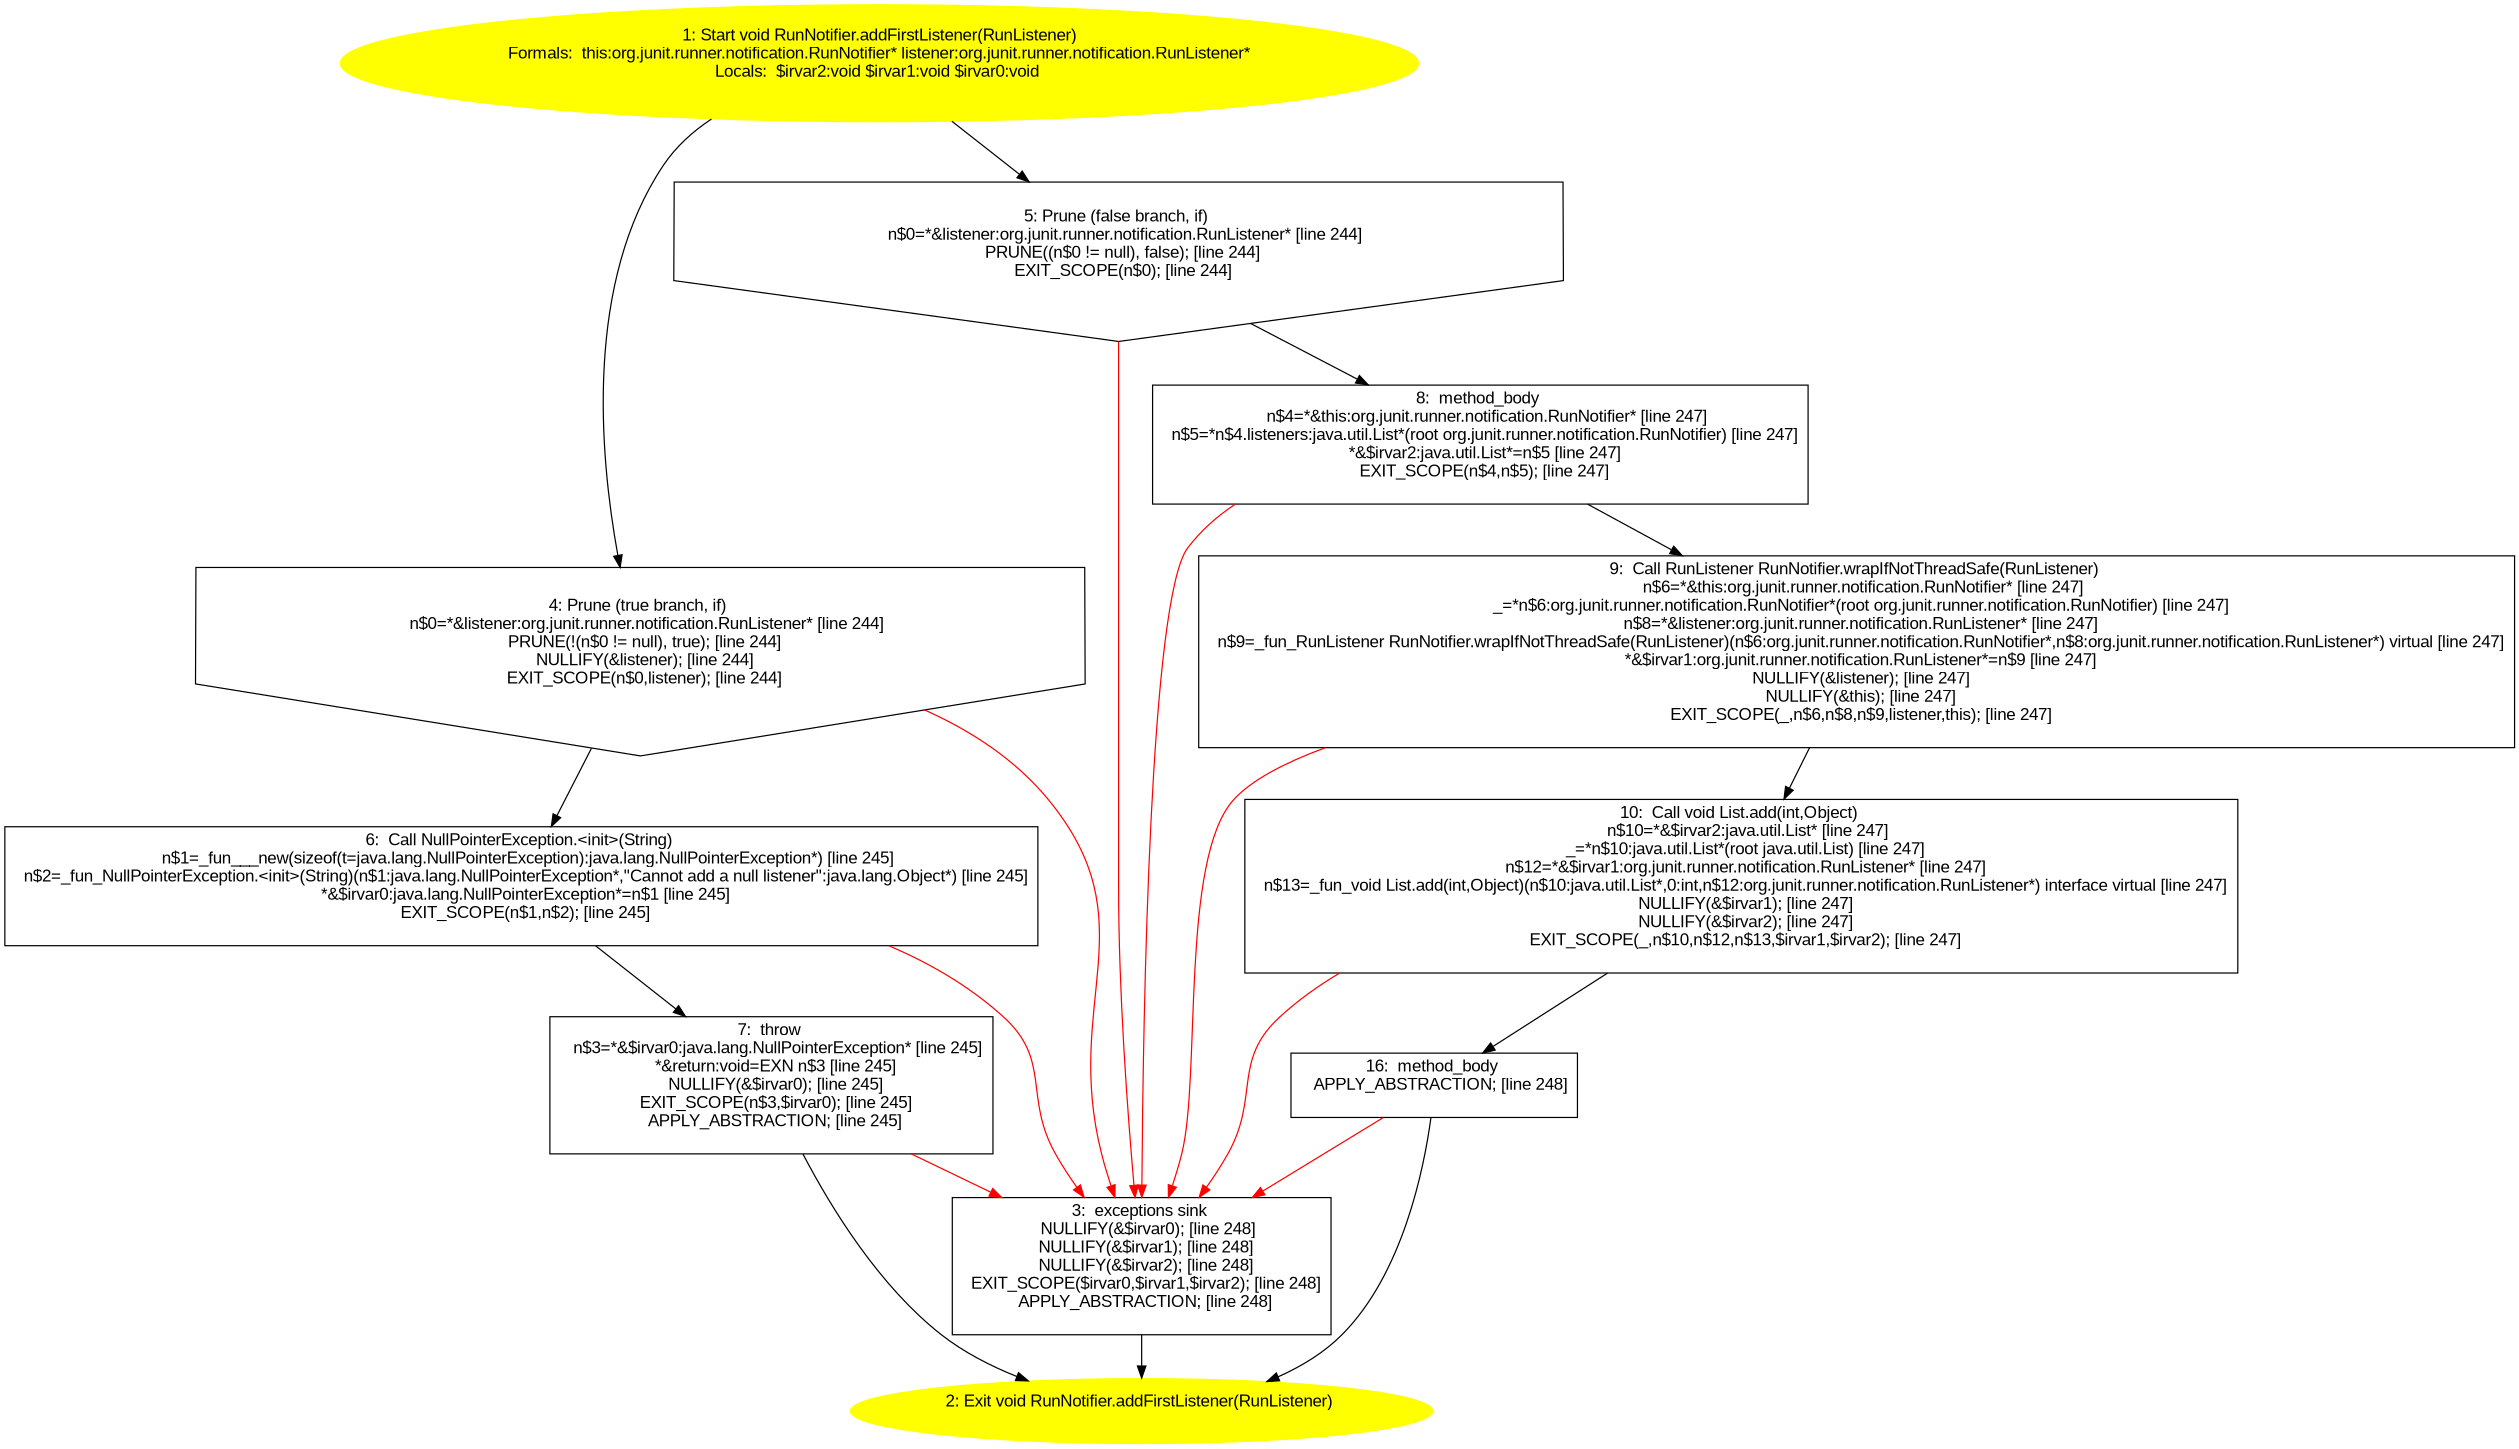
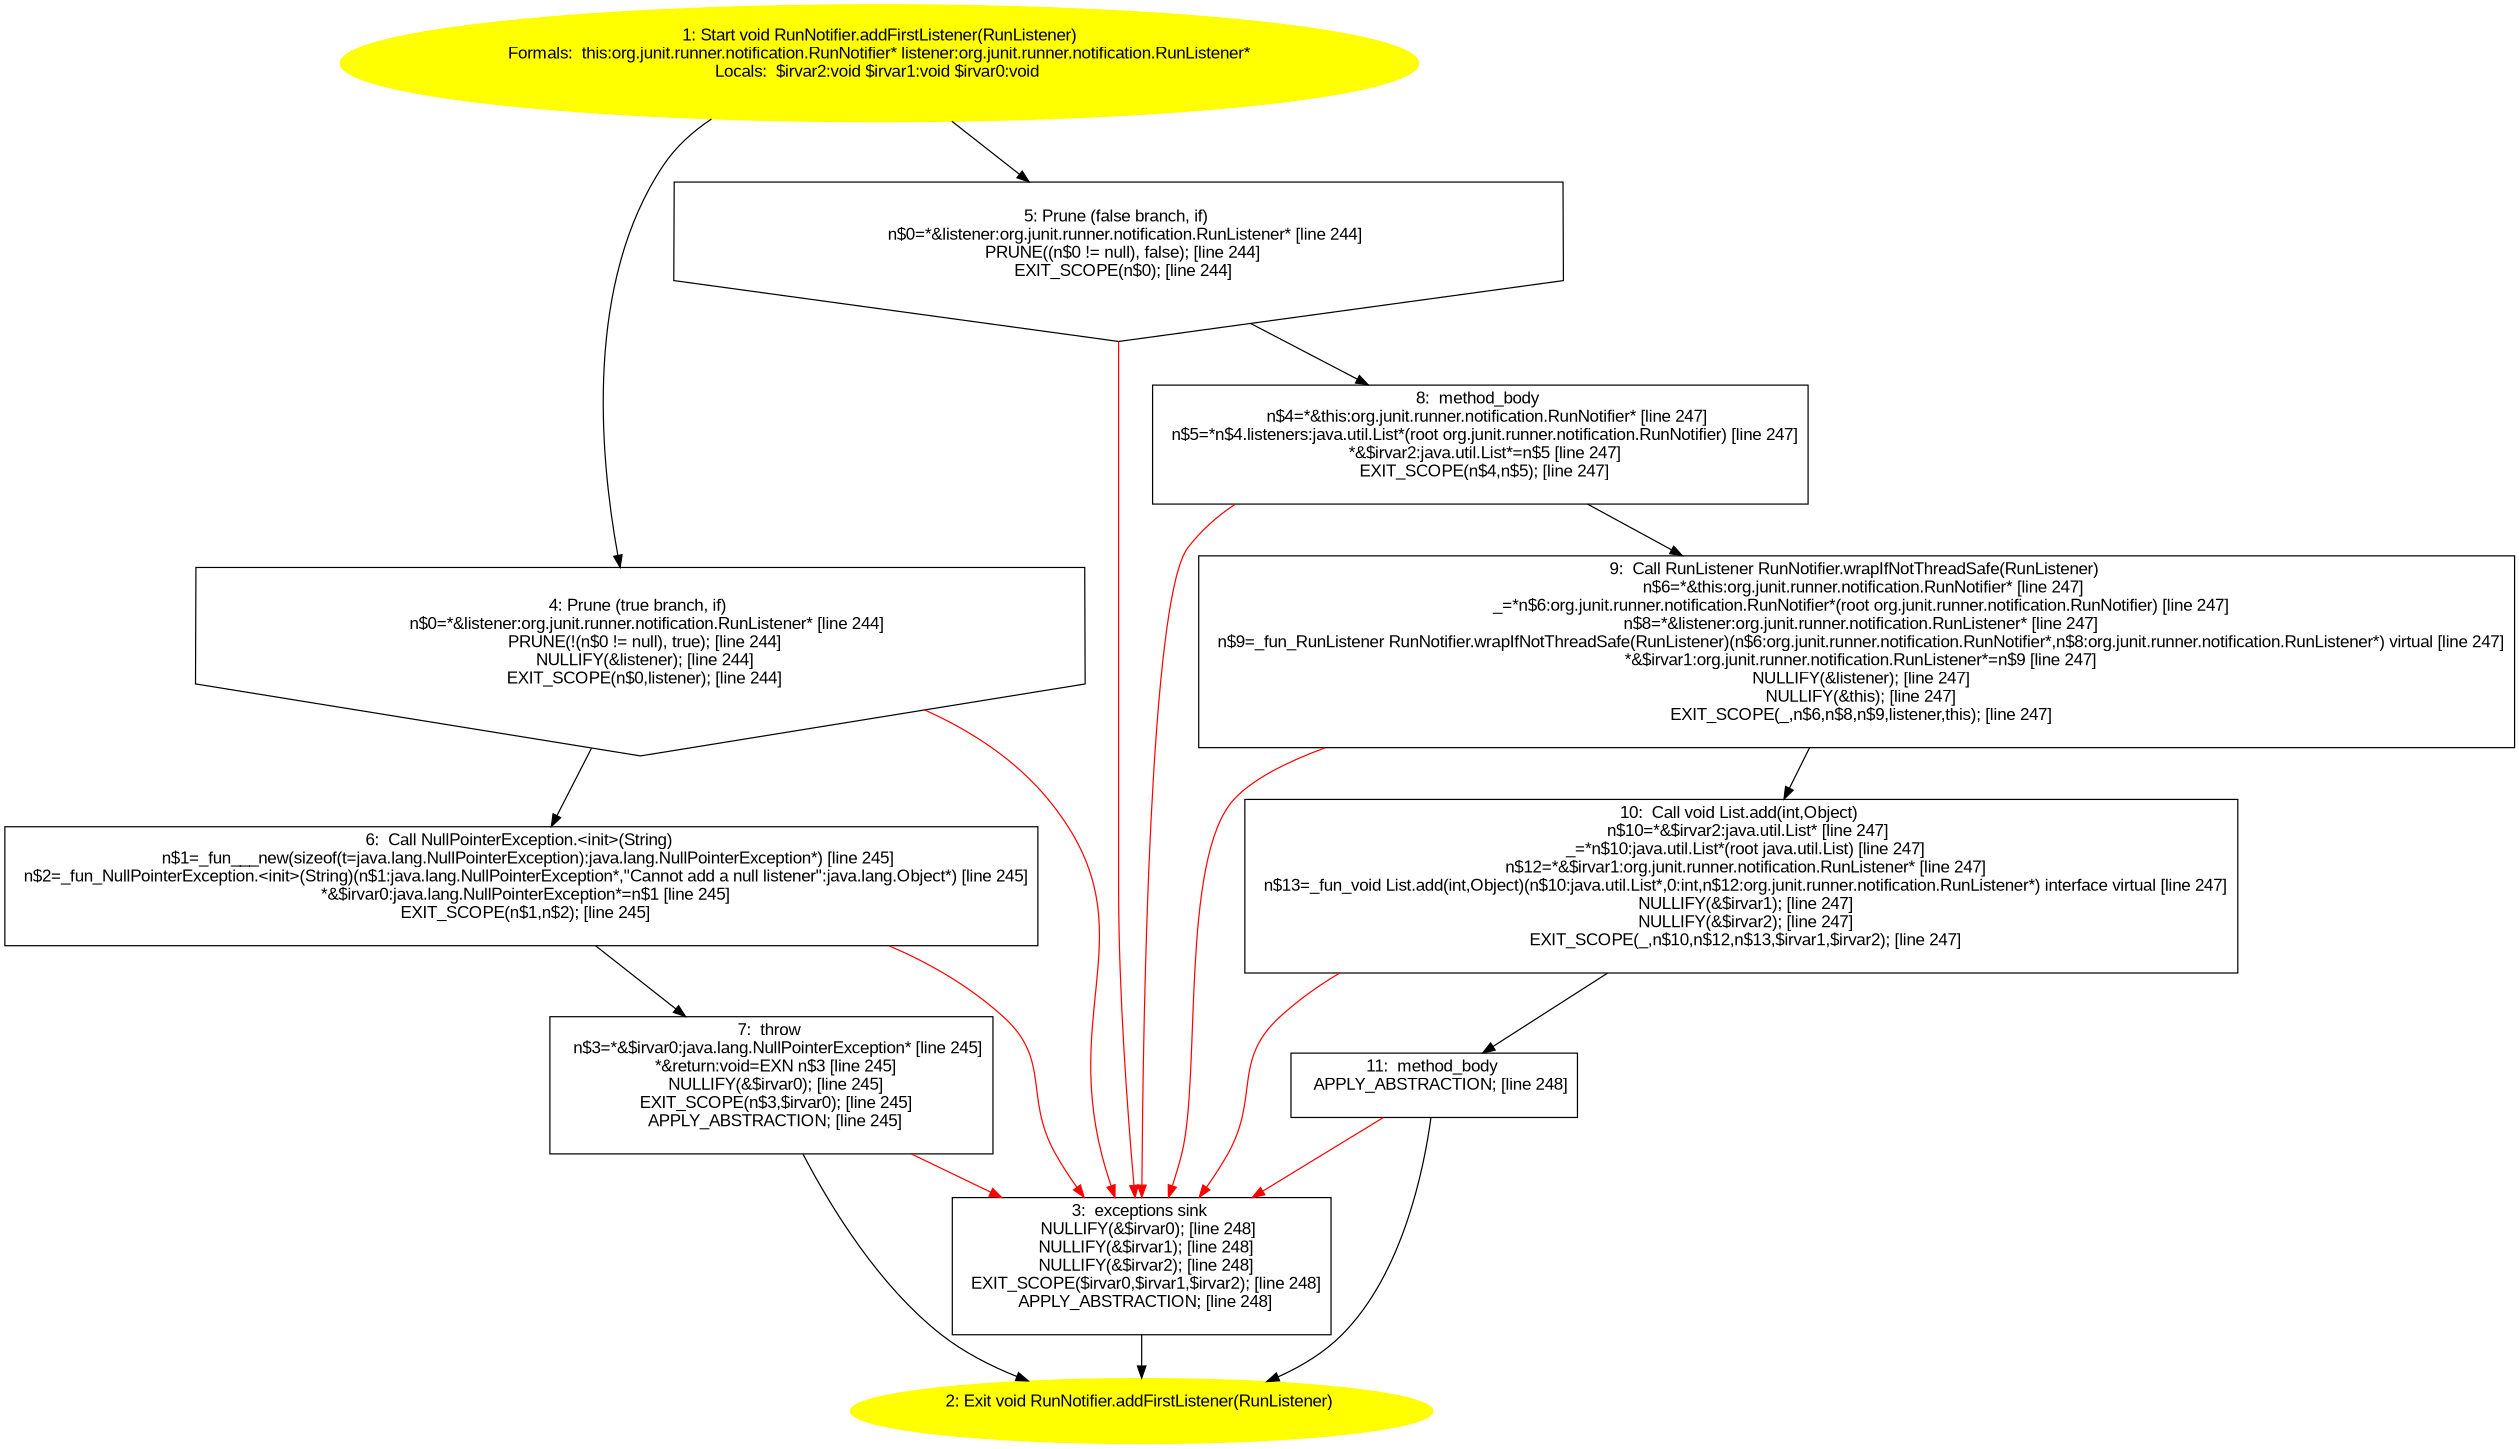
node "16:  method_body APPLY_ABSTRACTION; [line 248]": label "16:  method_body APPLY_ABSTRACTION; [line 248]" -> "11:  method_body APPLY_ABSTRACTION; [line 248]"
